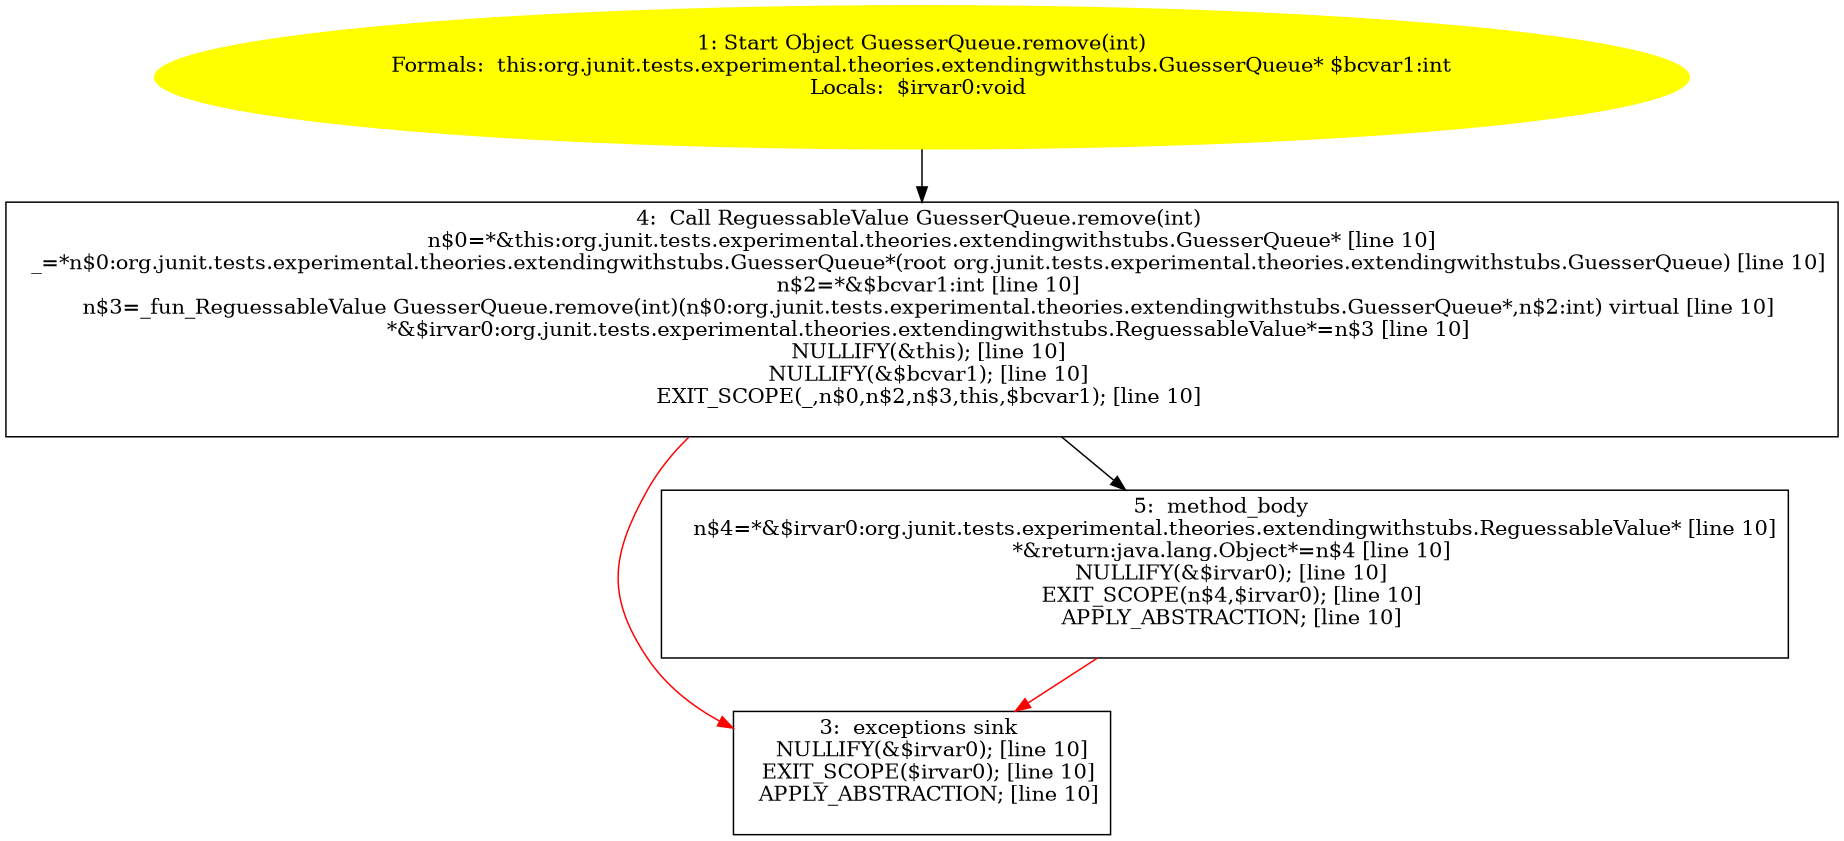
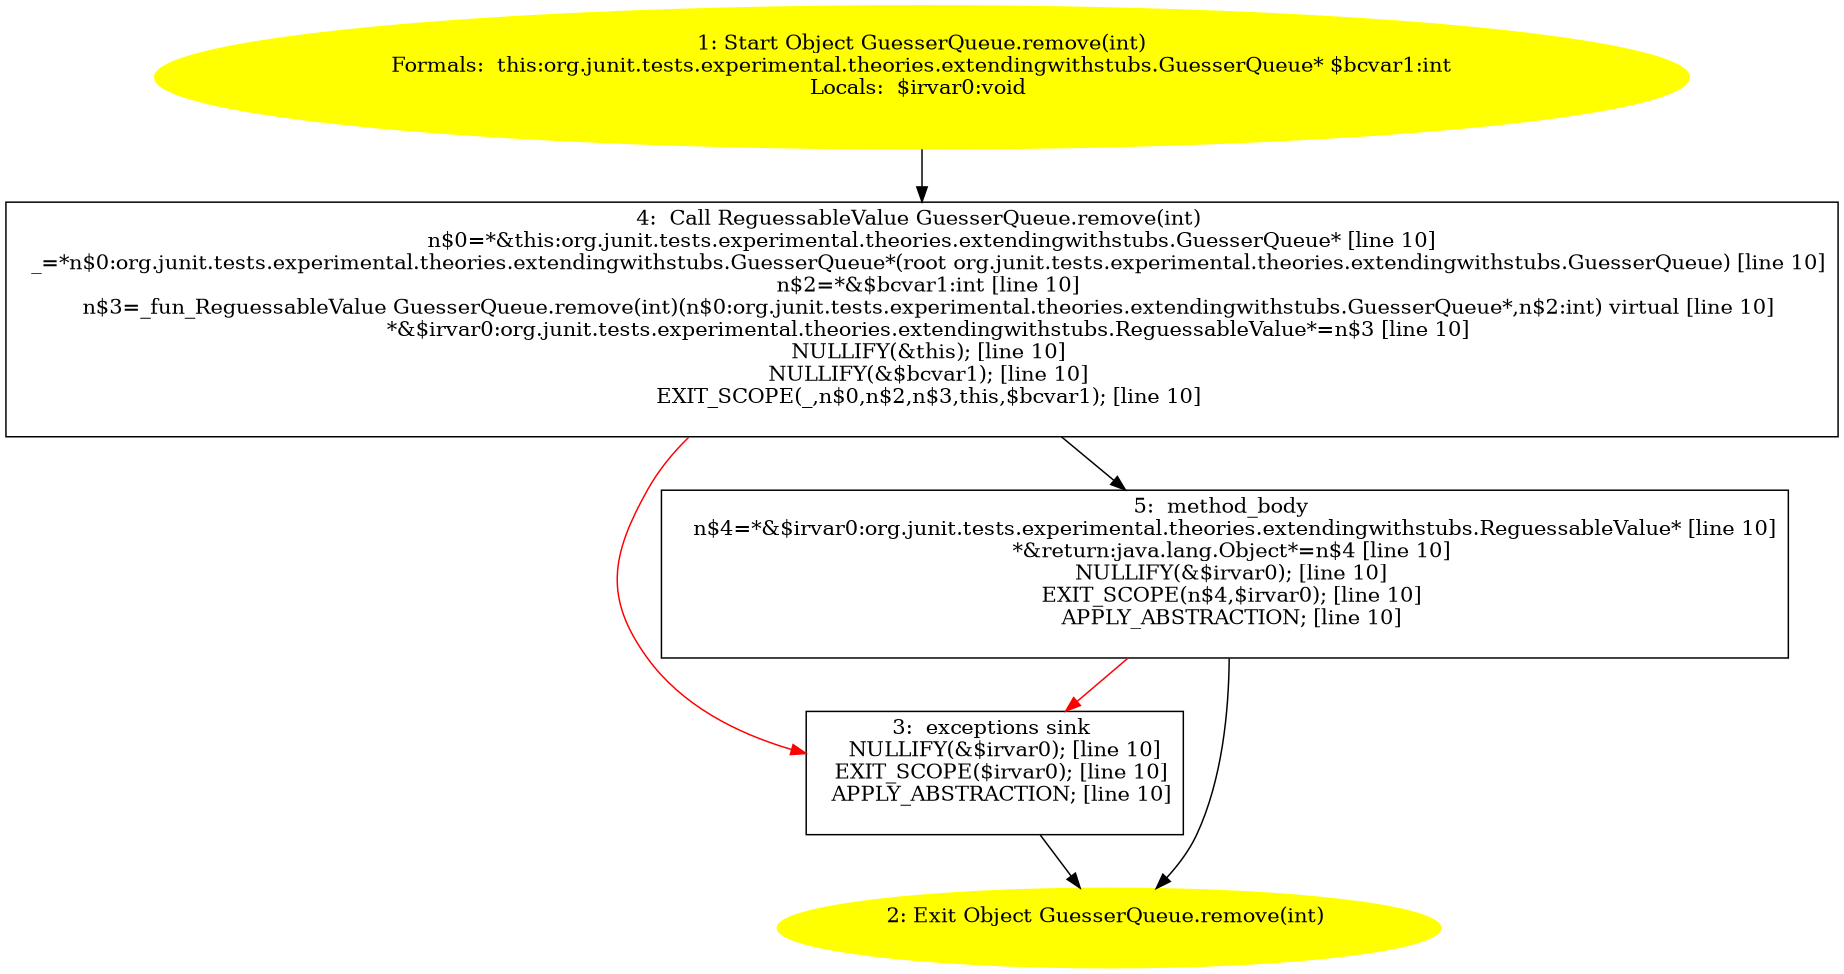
node "2: Exit Object GuesserQueue.remove(int)": added
